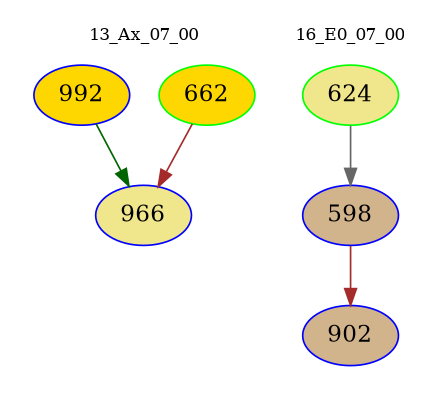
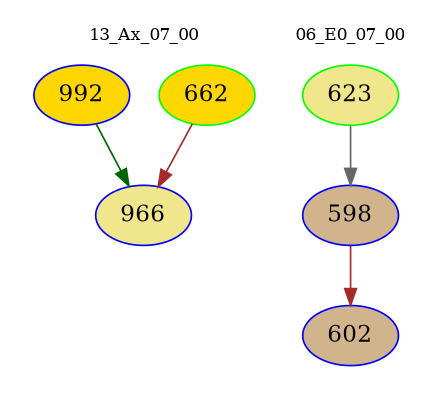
cluster "16_E0_07_00": label "16_E0_07_00" -> "06_E0_07_00"
node "624": label "624" -> "623"
node "902": label "902" -> "602"
